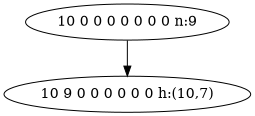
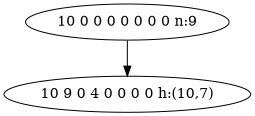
node "10 9 0 0 0 0 0 0 h:(10,7)": label "10 9 0 0 0 0 0 0 h:(10,7)" -> "10 9 0 4 0 0 0 0 h:(10,7)"
